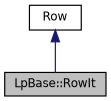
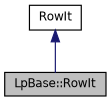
node "Row": label "Row" -> "RowIt"
